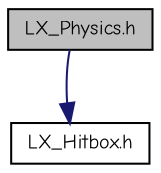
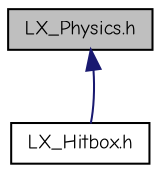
edge "LX_Physics.h" -> "LX_Hitbox.h": reversed
